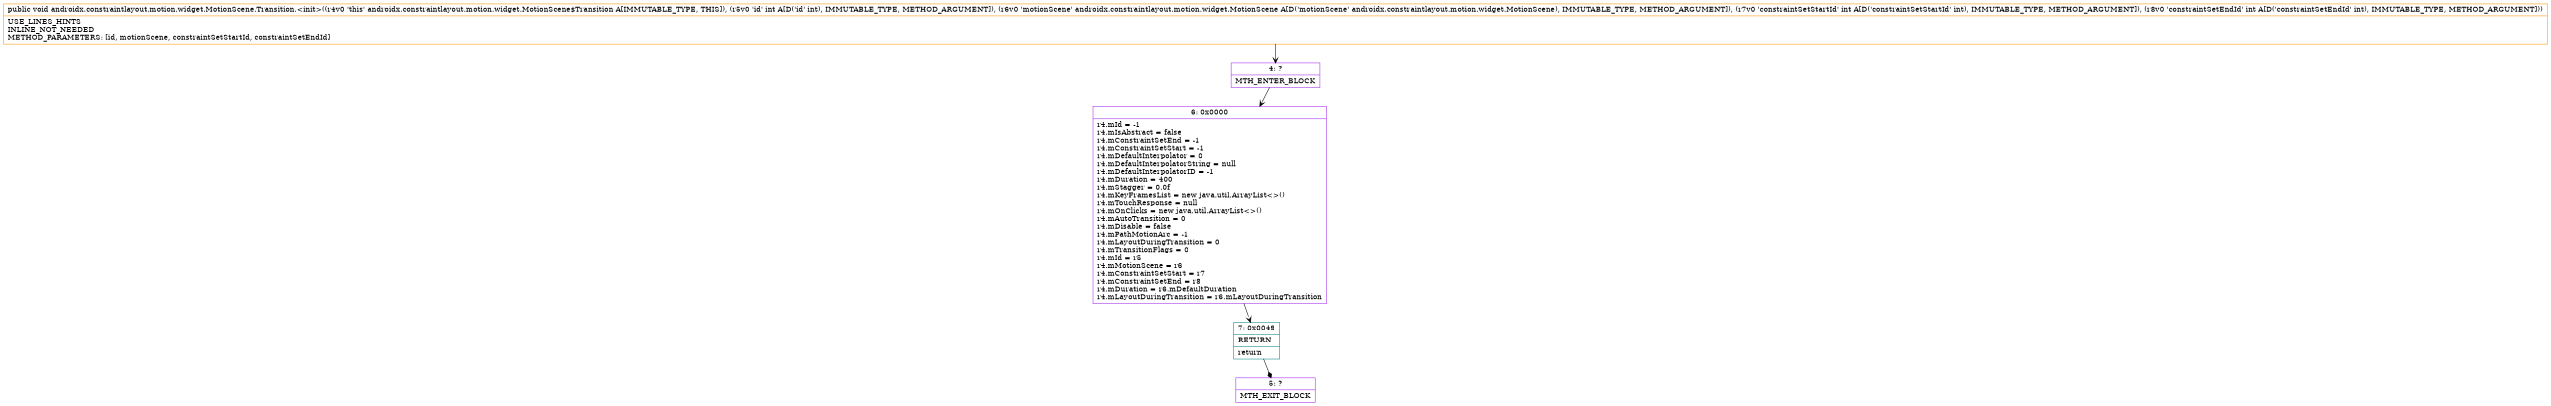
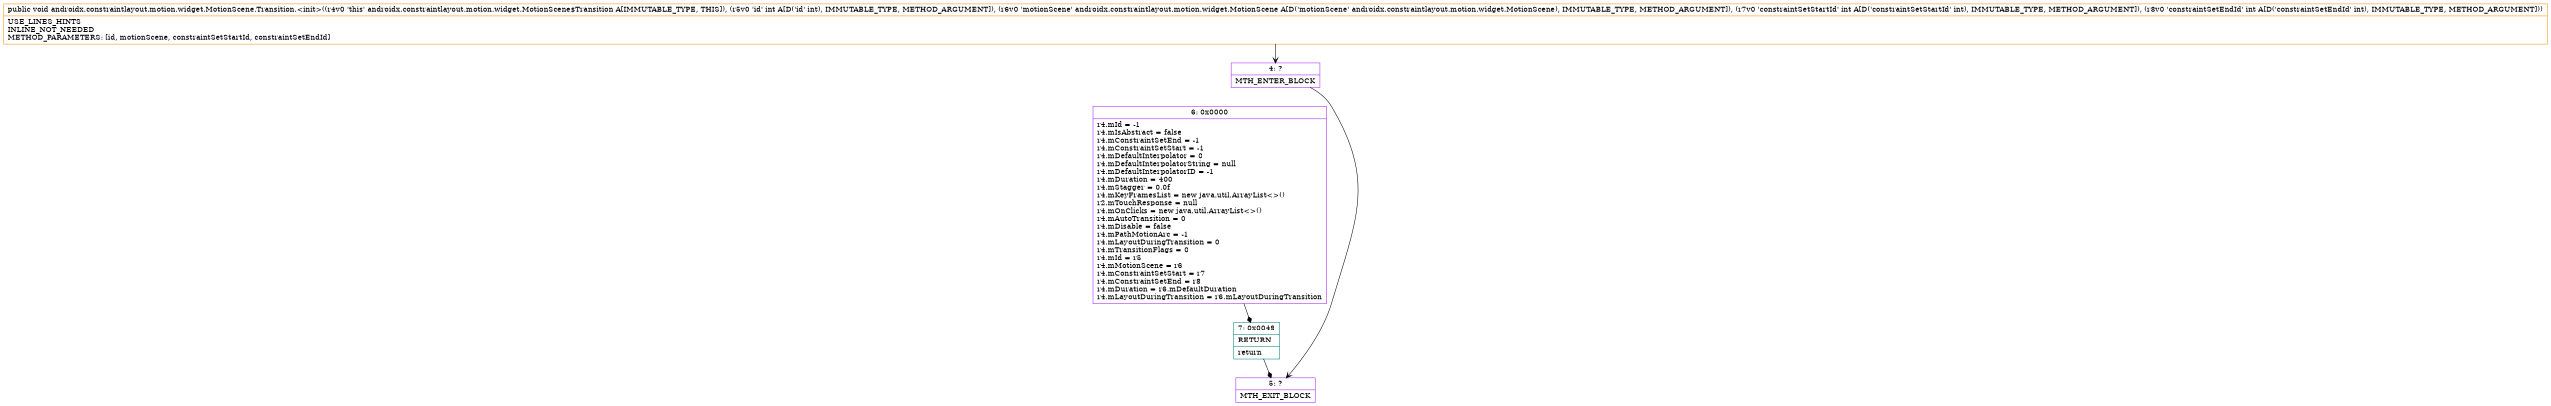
edge "4: ?" -> "6: 0x0000": now "4: ?" -> "5: ?"
node "6: 0x0000": text "r4.mTouchResponse = null" -> "r2.mTouchResponse = null"
edge "6: 0x0000" -> "7: 0x0049": arrowhead vee -> diamond
